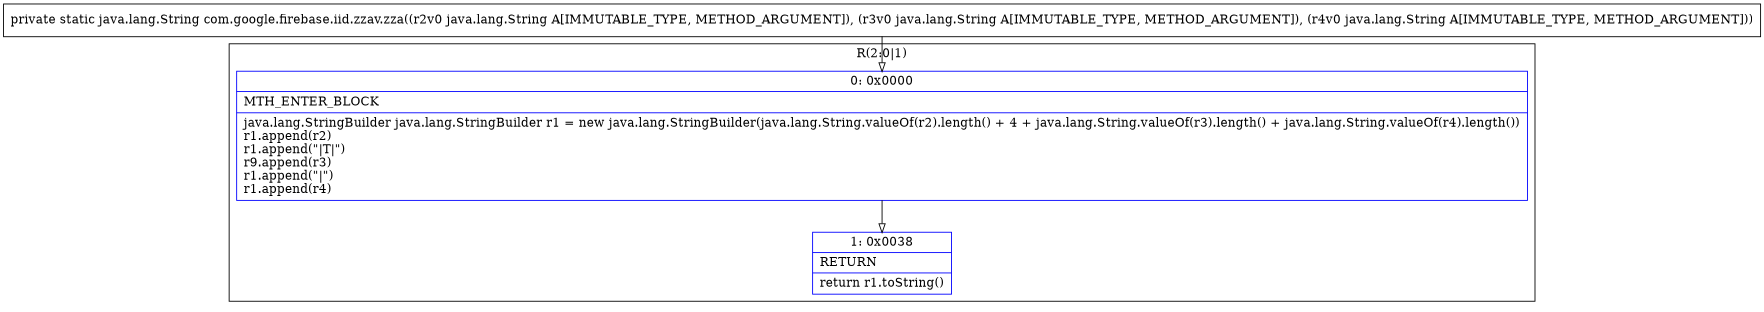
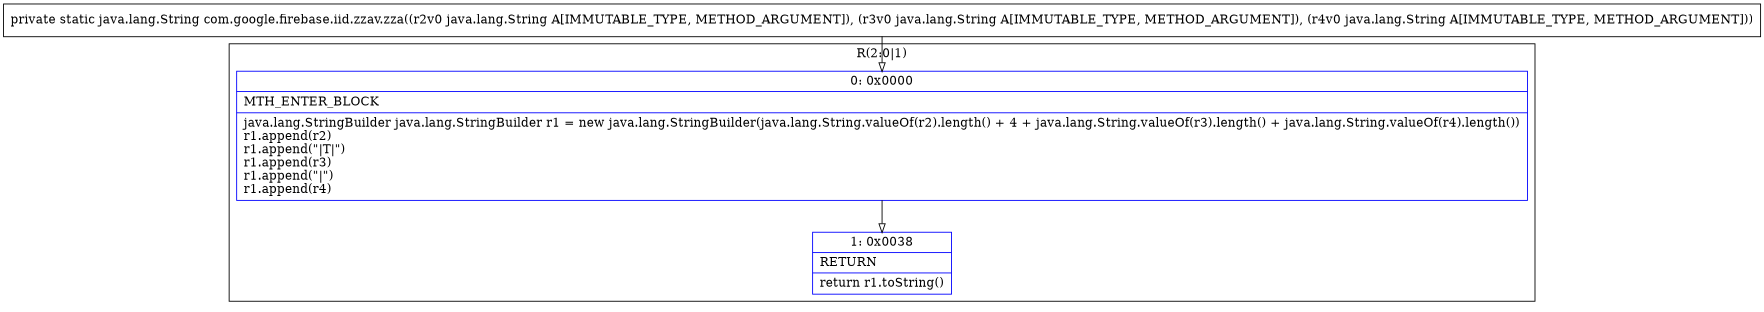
node "0: 0x0000": text "r9.append(r3)" -> "r1.append(r3)"
